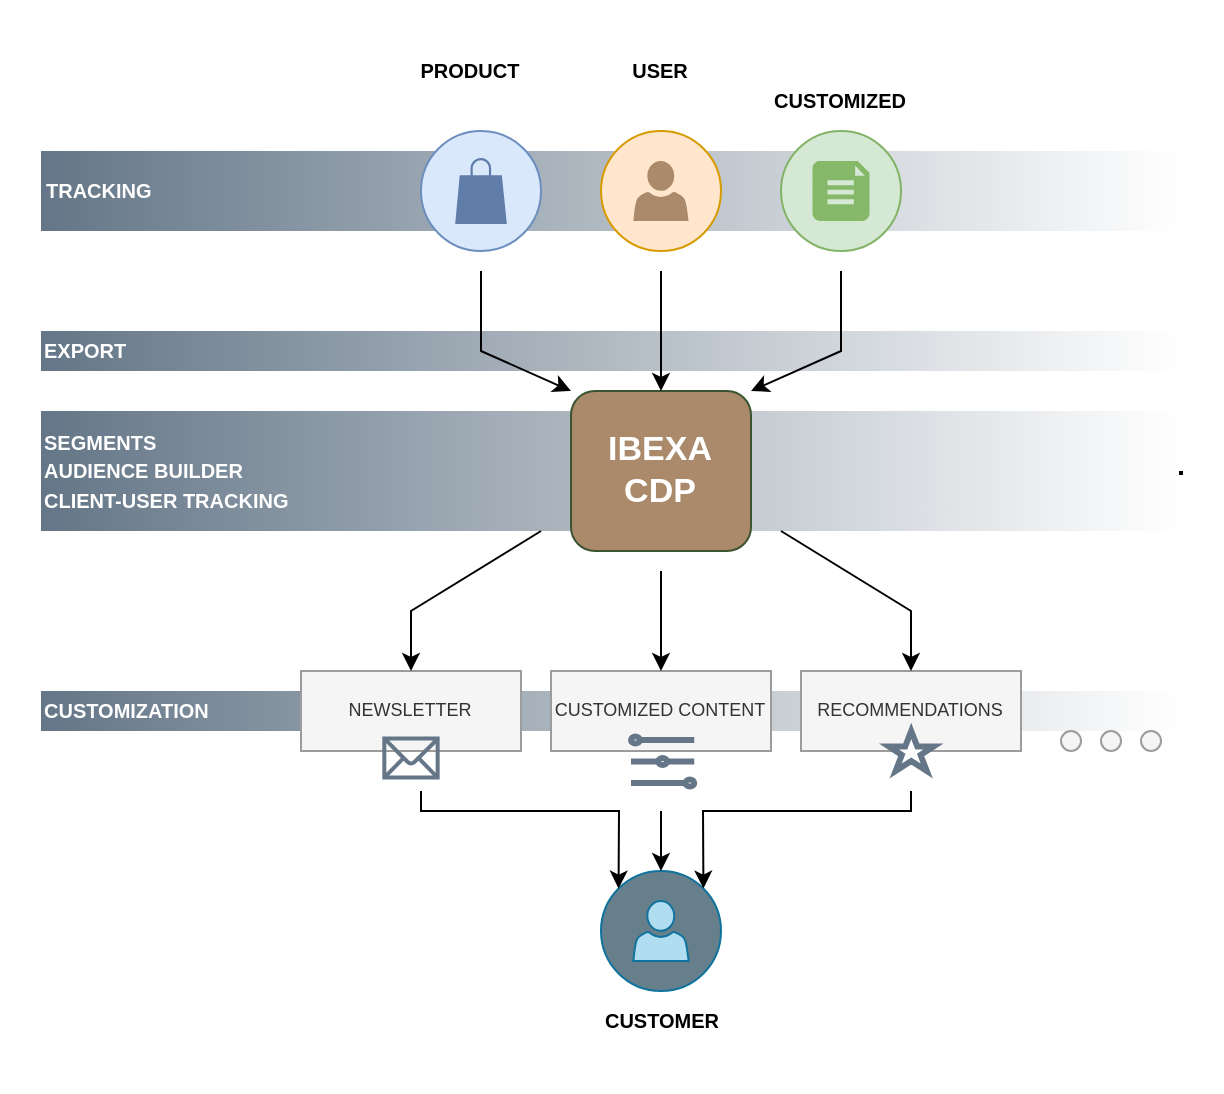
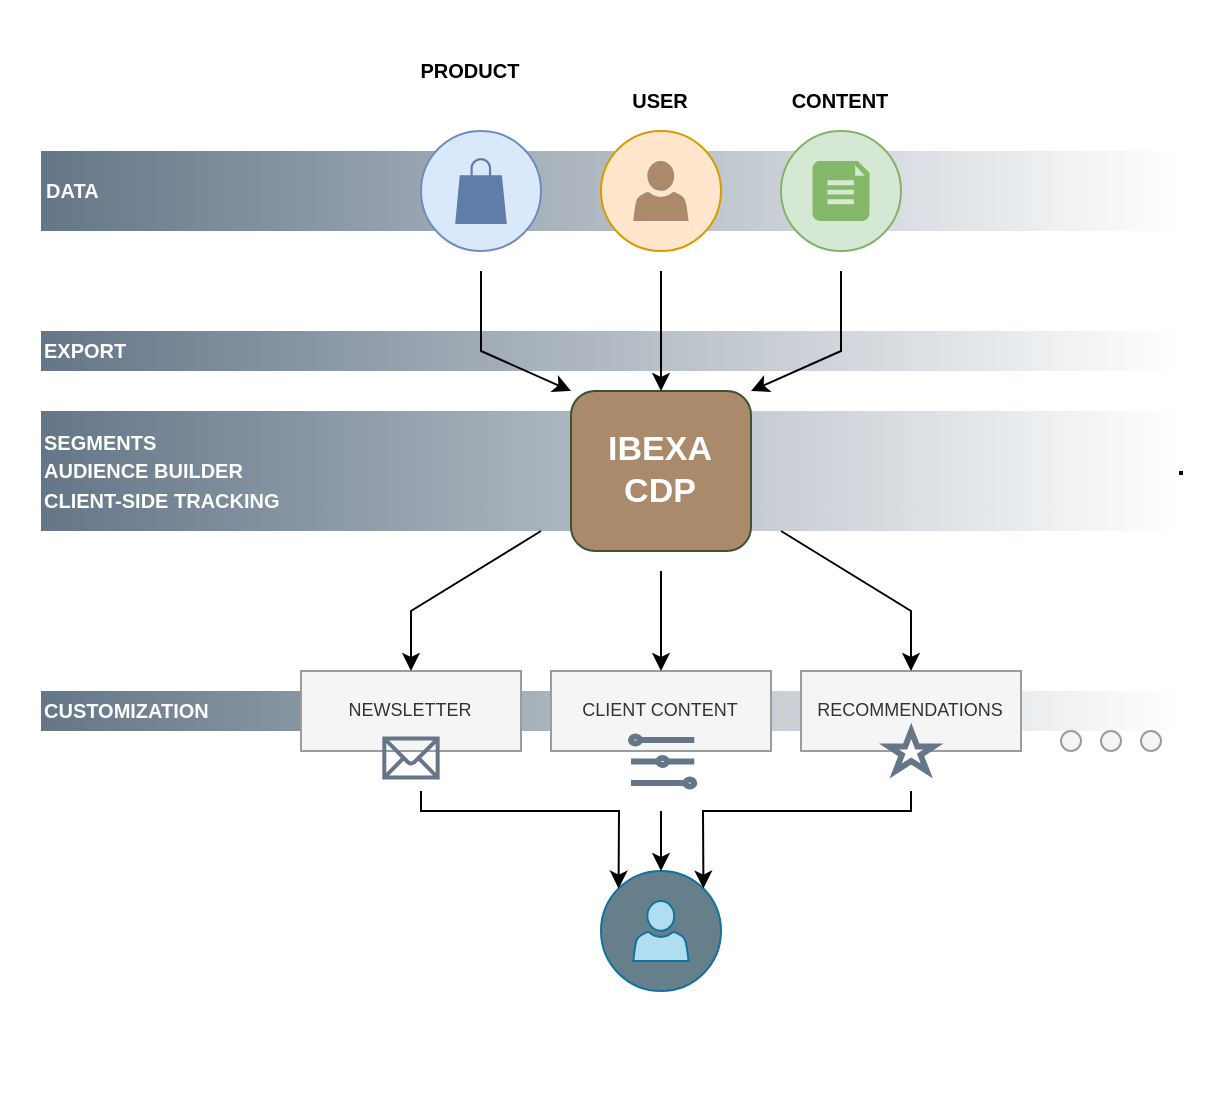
node "USER": moved (661, 71) -> (661, 101)
node "CUSTOMIZED": label "CUSTOMIZED" -> "CONTENT"
node "TRACKING": label "TRACKING" -> "DATA"
node "SEGMENTS AUDIENCE BUILDER CLIENT-USER TRACKING": label "SEGMENTS AUDIENCE BUILDER CLIENT-USER TRACKING" -> "SEGMENTS AUDIENCE BUILDER CLIENT-SIDE TRACKING"
node "CUSTOMIZED CONTENT": label "CUSTOMIZED CONTENT" -> "CLIENT CONTENT"
node "CUSTOMER": removed
